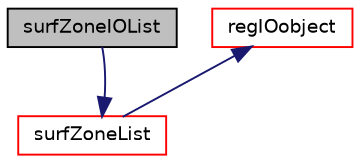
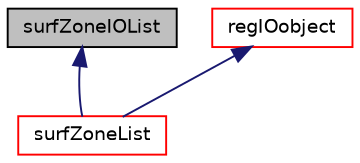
edge "surfZoneIOList" -> "surfZoneList": reversed
